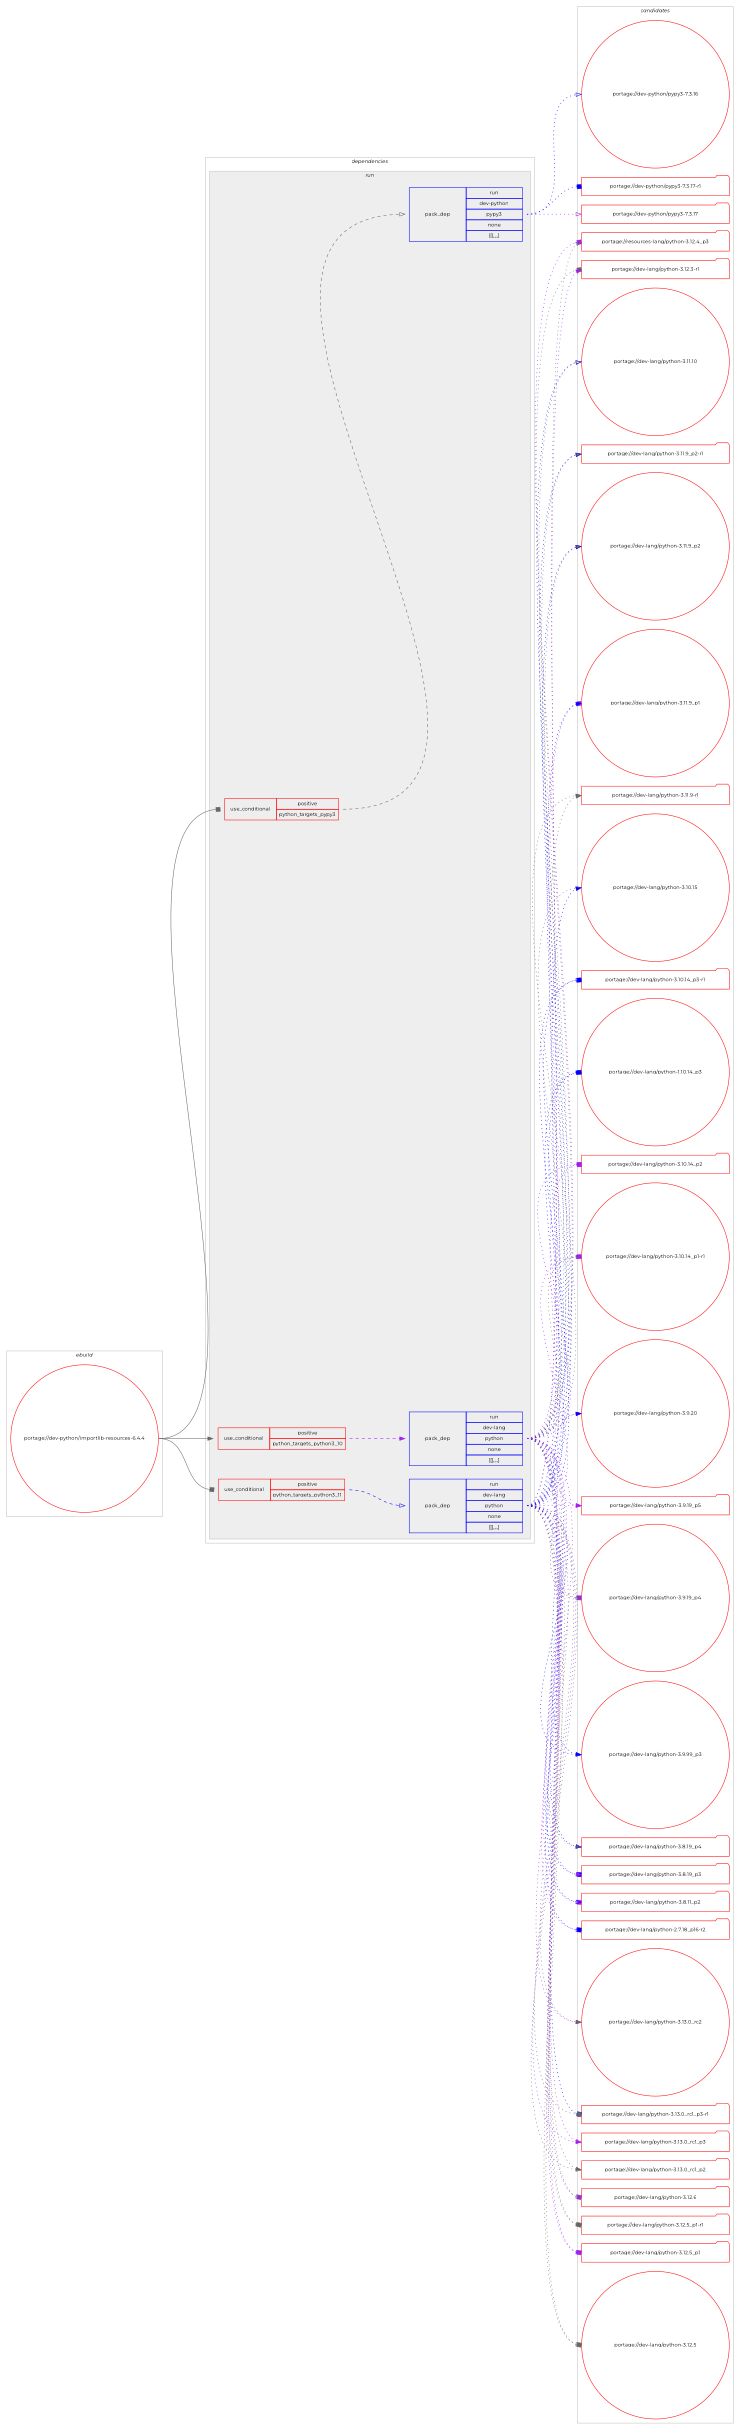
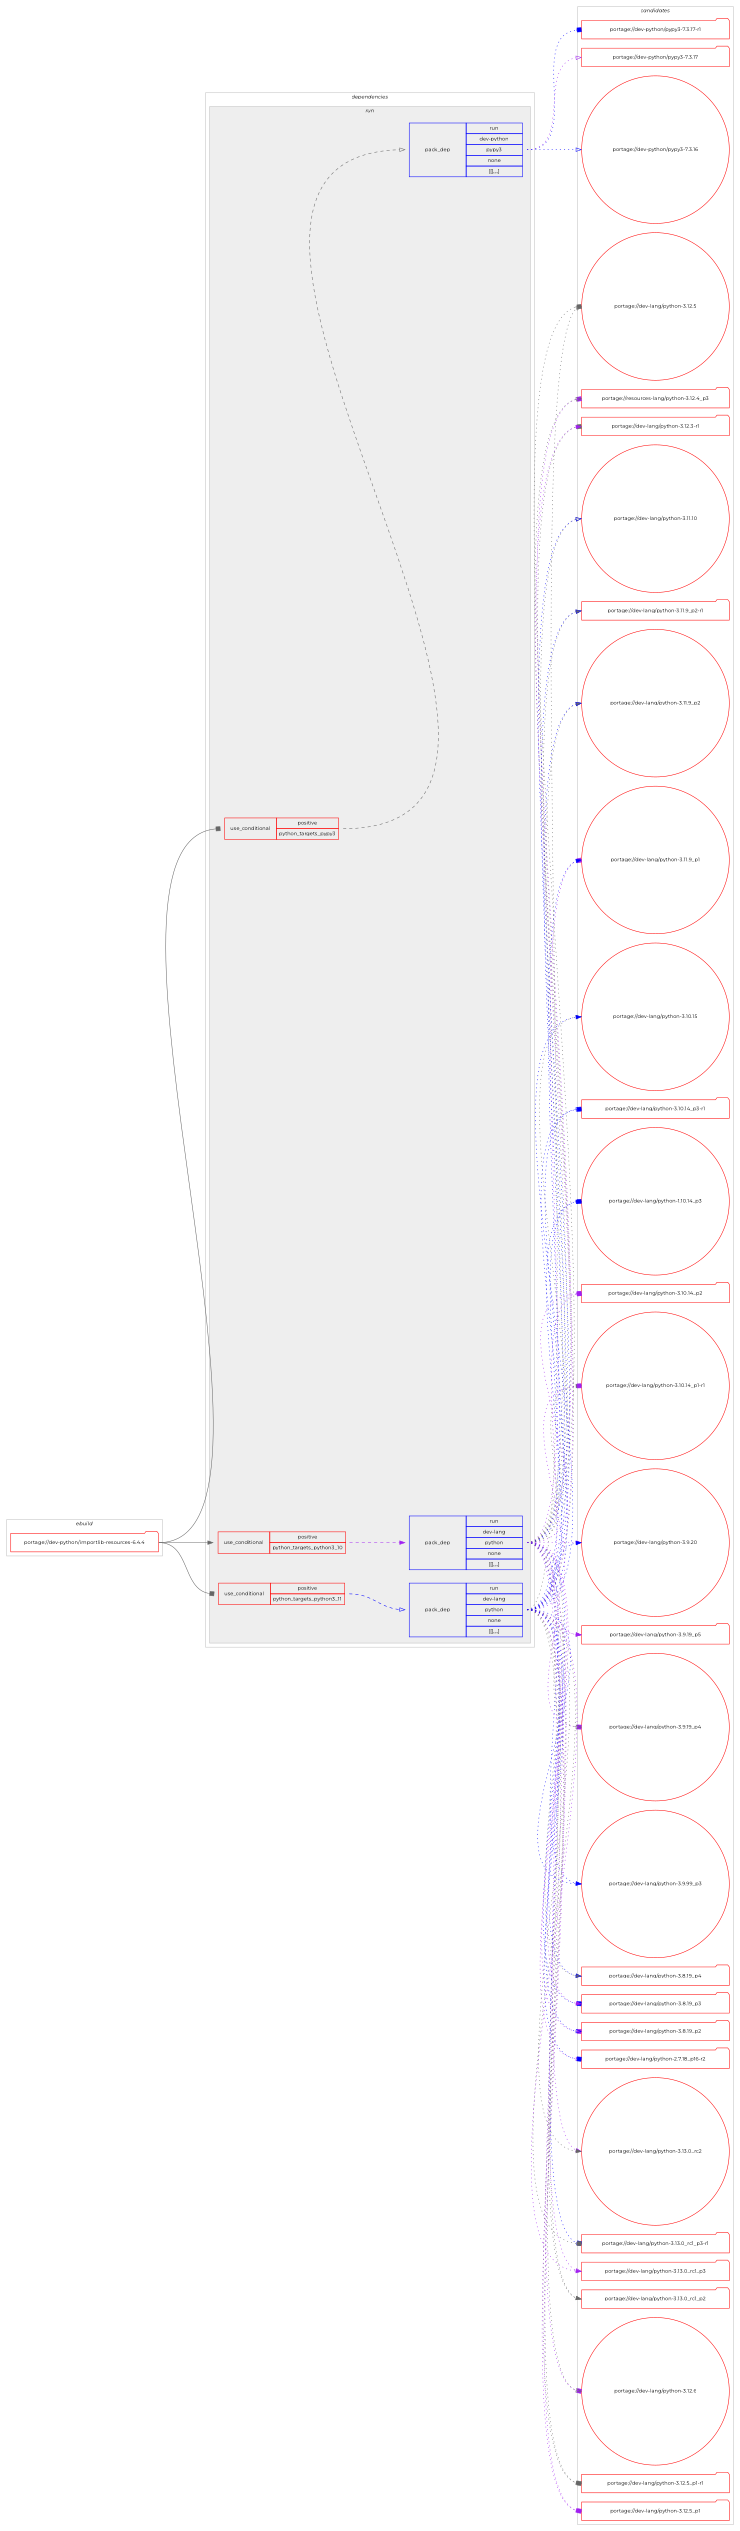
node "portage://dev-lang/python-3.11.9-r1": removed
node "portage://dev-python/importlib-resources-6.4.4": shape circle -> folder
node "portage://dev-lang/python-3.8.11_p2": label "portage://dev-lang/python-3.8.11_p2" -> "portage://dev-lang/python-3.8.19_p2"
node "portage://dev-lang/python-3.12.6": shape folder -> circle
